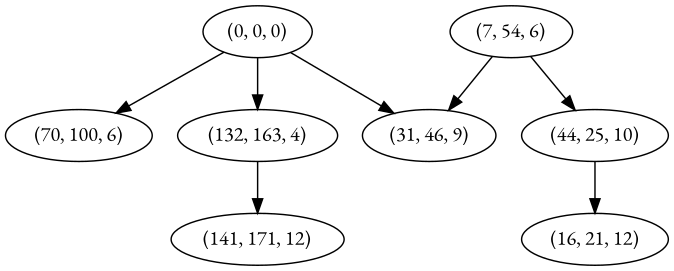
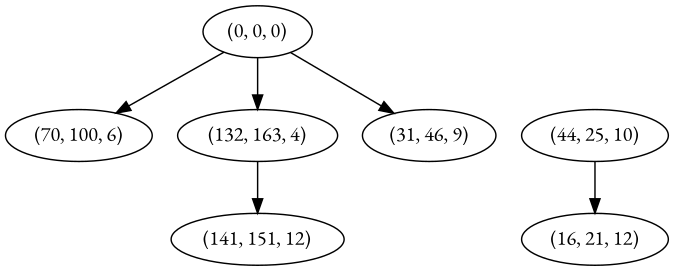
node "(7, 54, 6)": removed
node "(141, 171, 12)": label "(141, 171, 12)" -> "(141, 151, 12)"
